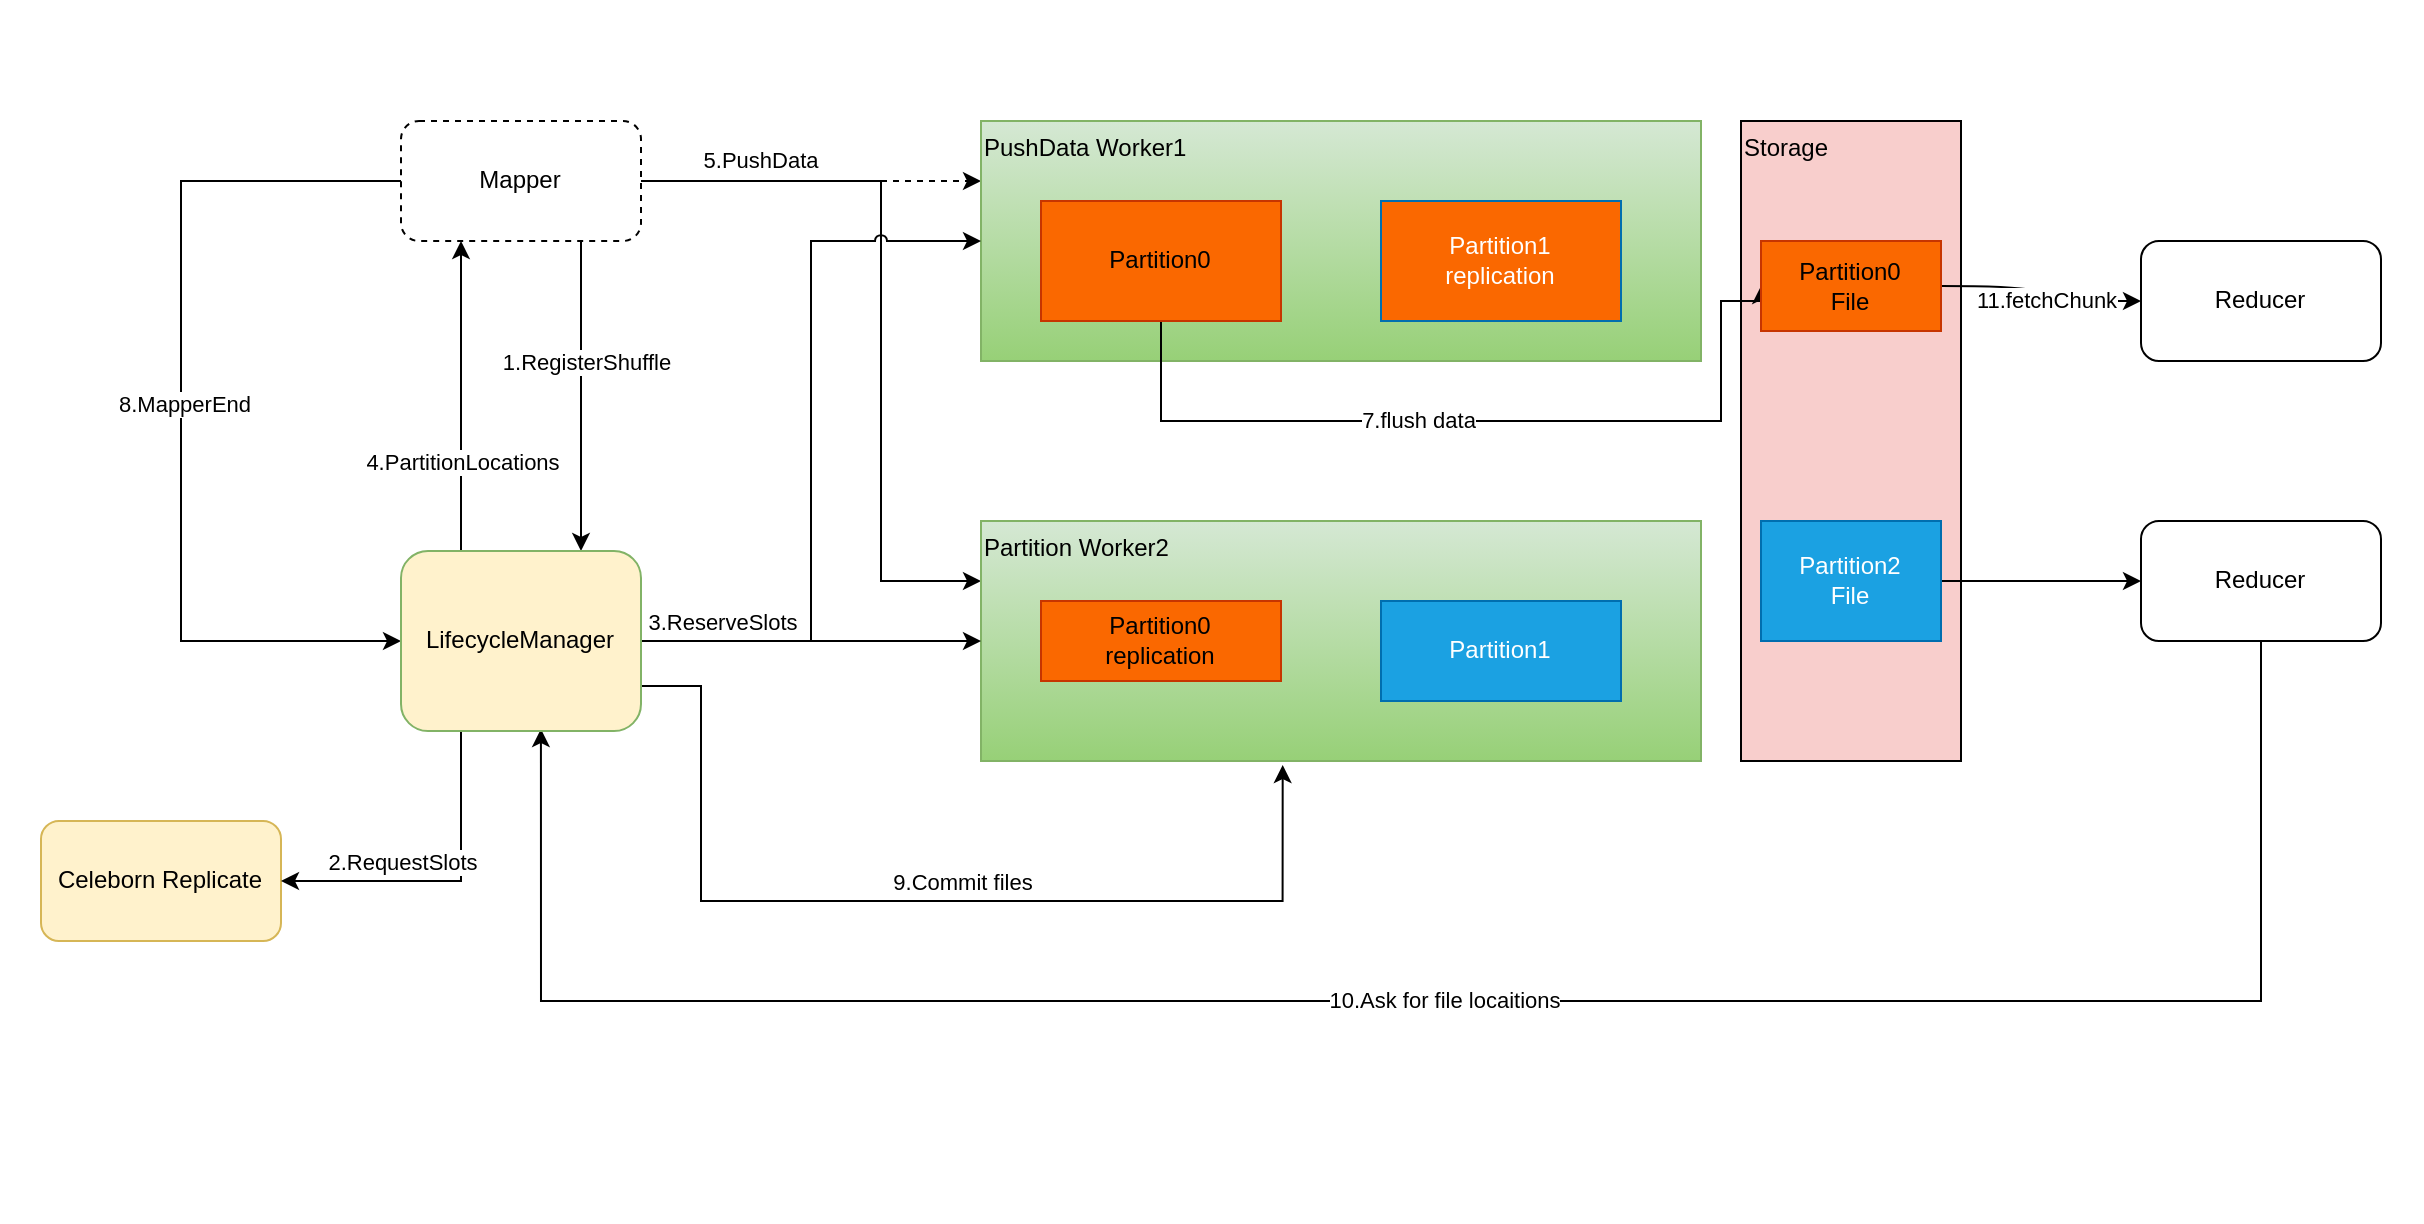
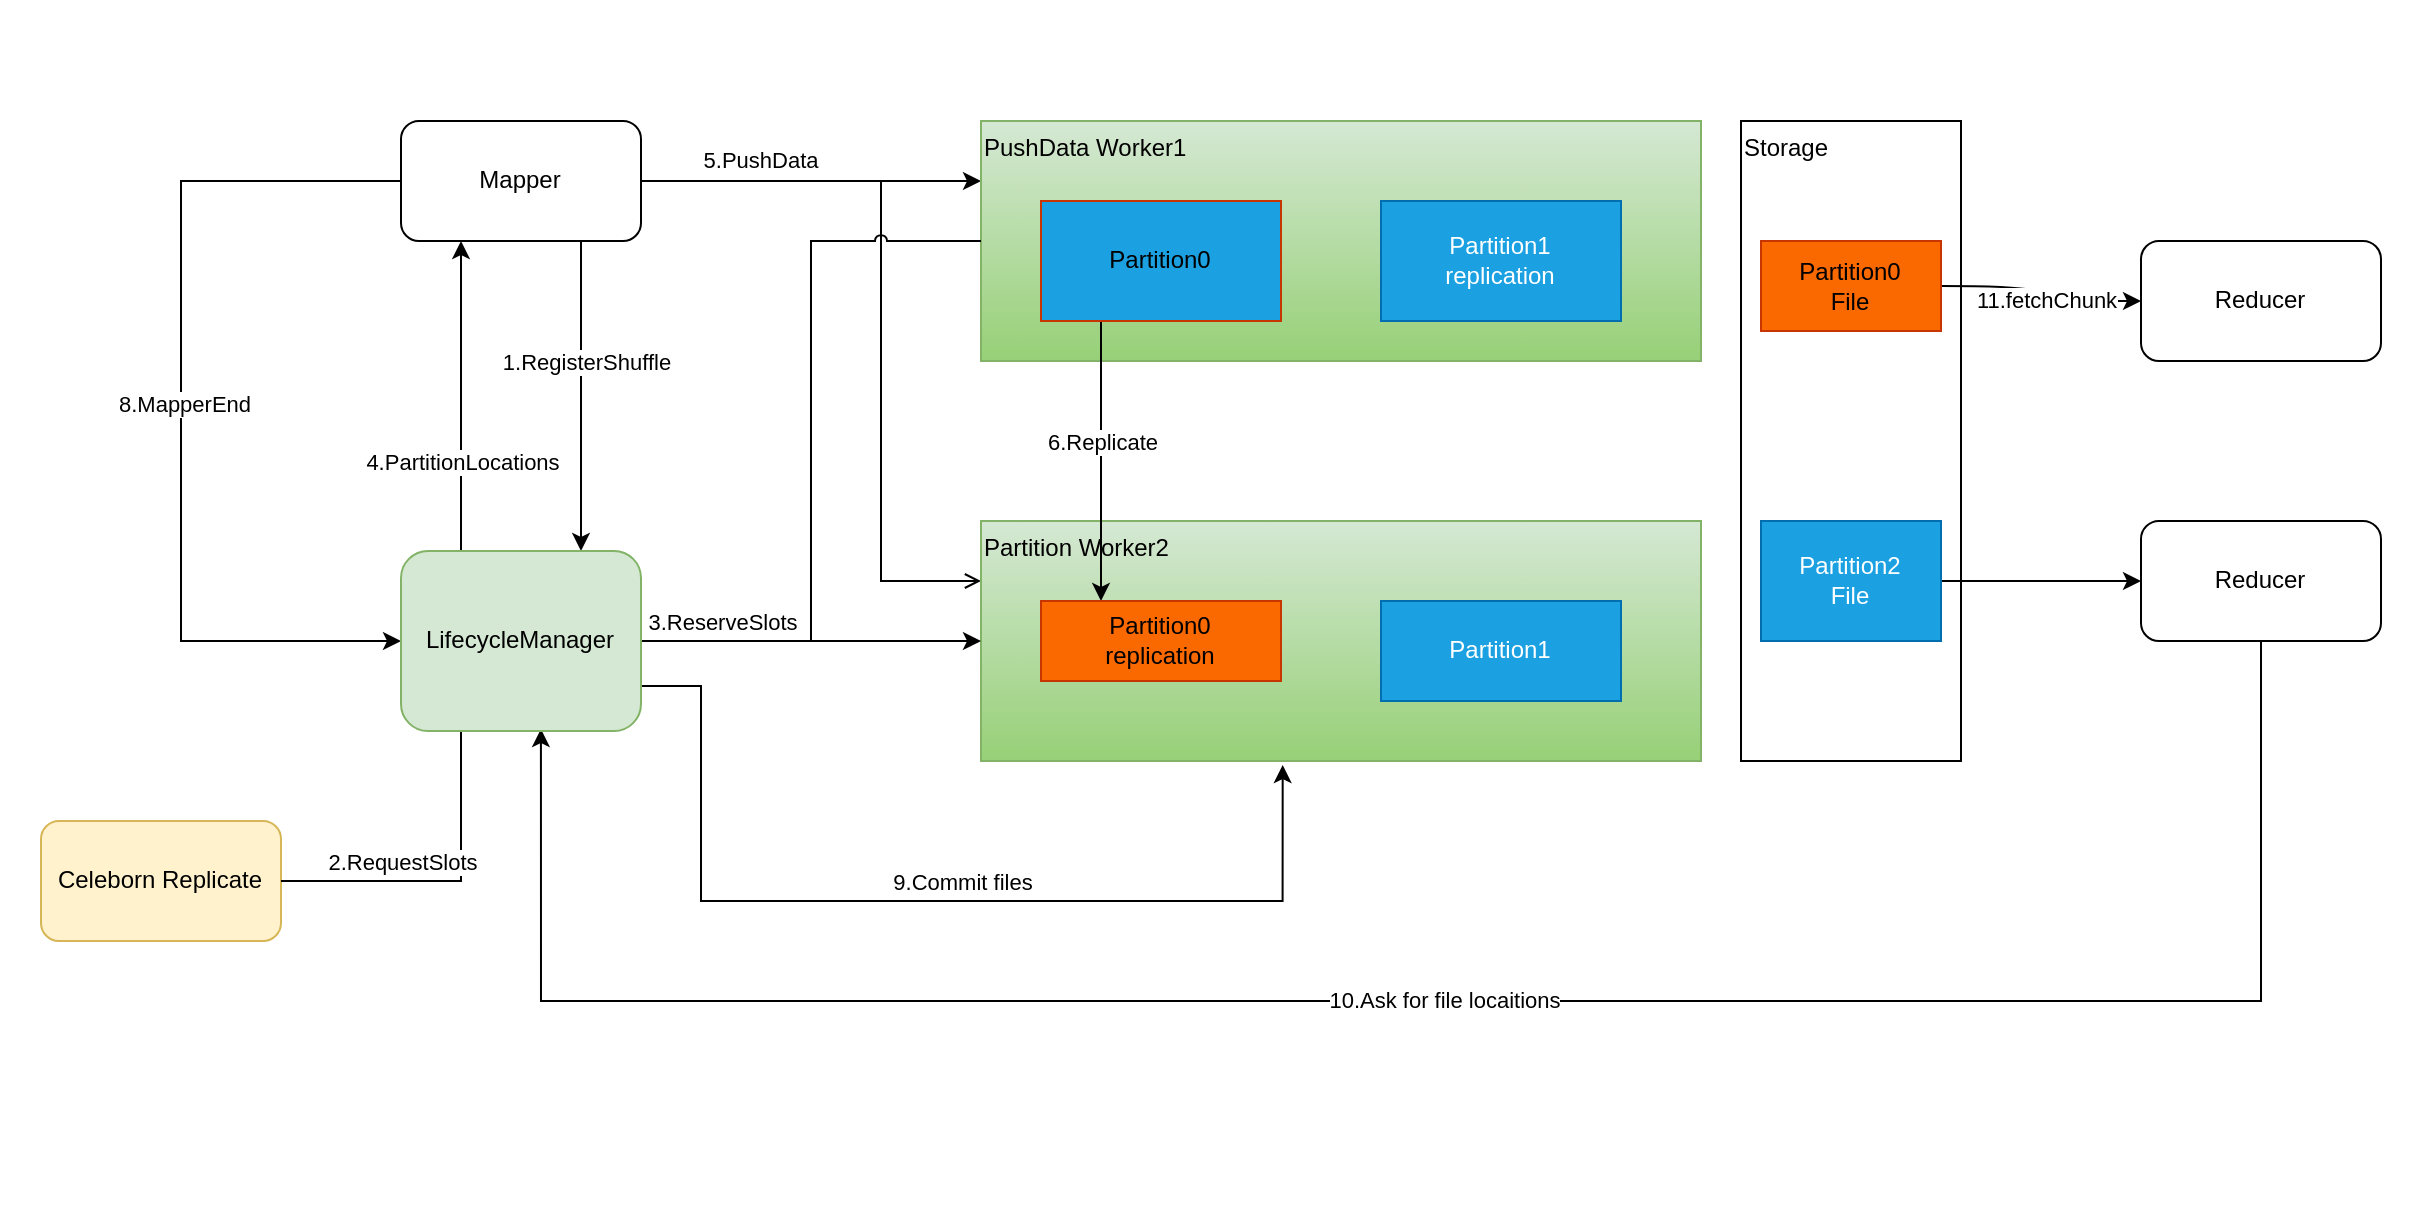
node "Mapper": style dashed -> solid
edge "Mapper" -> "PushData Worker1": style dashed -> solid
edge "LifecycleManager" -> "PushData Worker1": arrowhead classic -> none
node "Partition0": fillcolor #fa6800 -> #1ba1e2
node "Partition1 replication": fillcolor #fa6800 -> #1ba1e2
edge "Partition0" -> "Partition0 File": removed, label "7.flush data"
node "Storage": fillcolor #f8cecc -> #ffffff
edge "Partition0" -> "Partition0 replication": added, label "6.Replicate"
edge "Mapper" -> "Partition Worker2": arrowhead classic -> open
node "LifecycleManager": fillcolor #fff2cc -> #d5e8d4
edge "LifecycleManager" -> "Celeborn Replicate": arrowhead classic -> none
